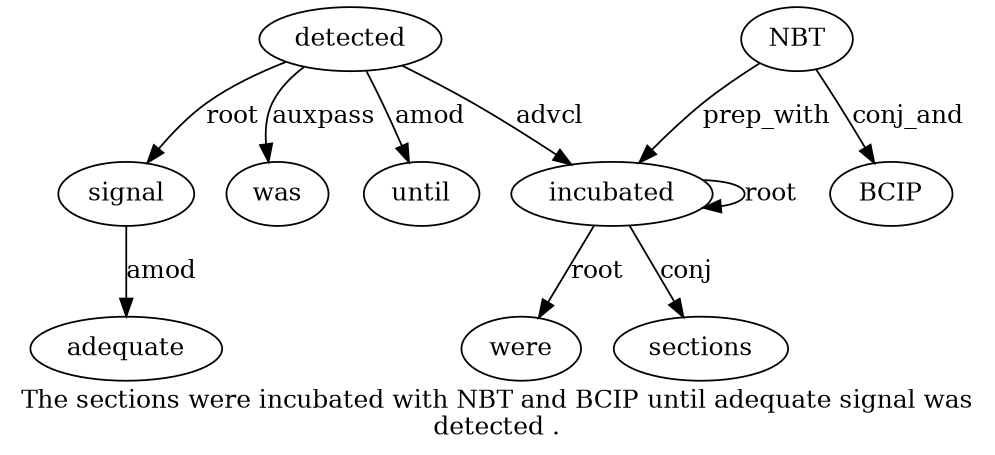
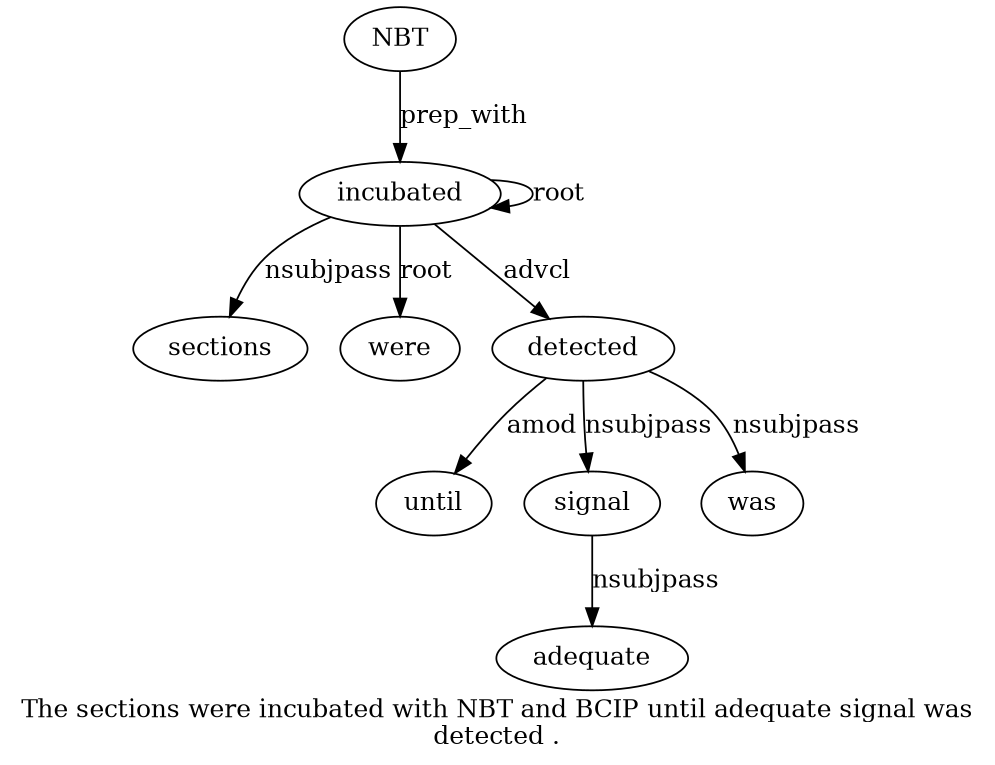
edge "detected" -> "incubated": reversed
edge "detected" -> "signal": label "root" -> "nsubjpass"
edge "detected" -> "was": label "auxpass" -> "nsubjpass"
node "BCIP": removed
edge "signal" -> "adequate": label "amod" -> "nsubjpass"
edge "incubated" -> "sections": label "conj" -> "nsubjpass"
